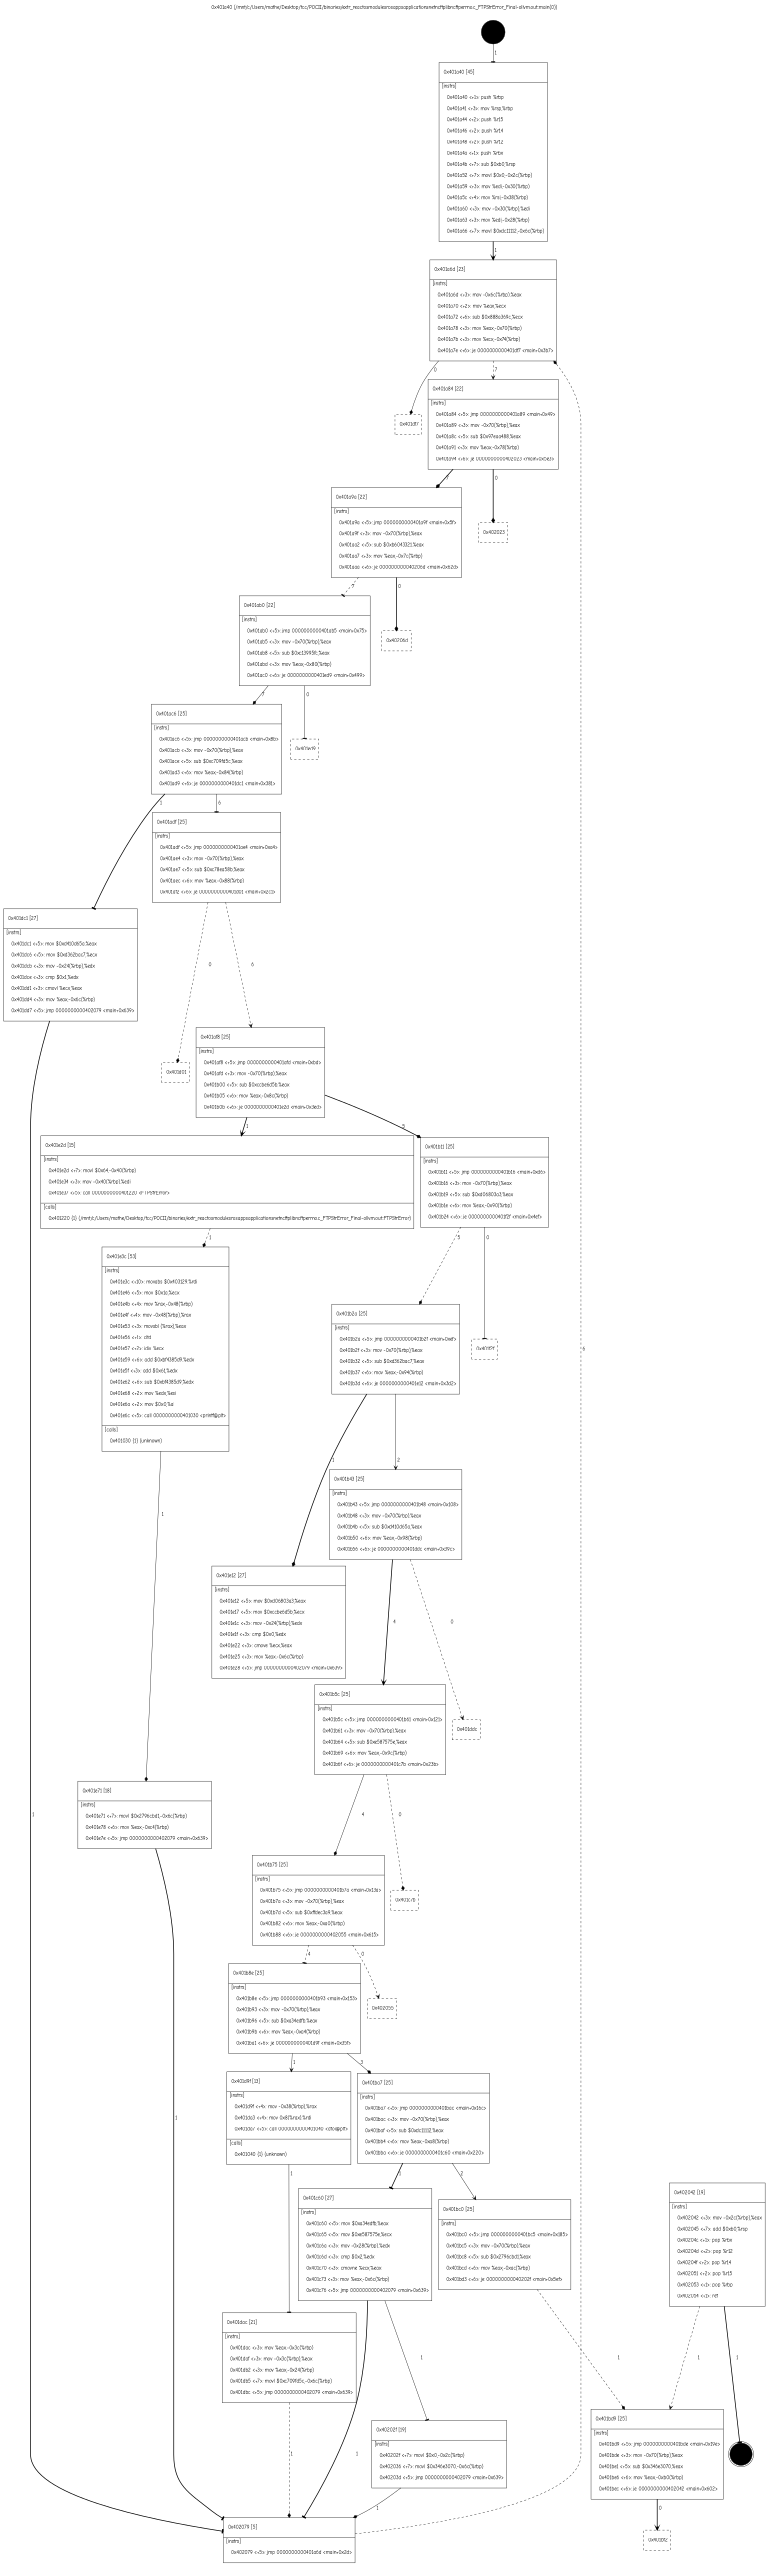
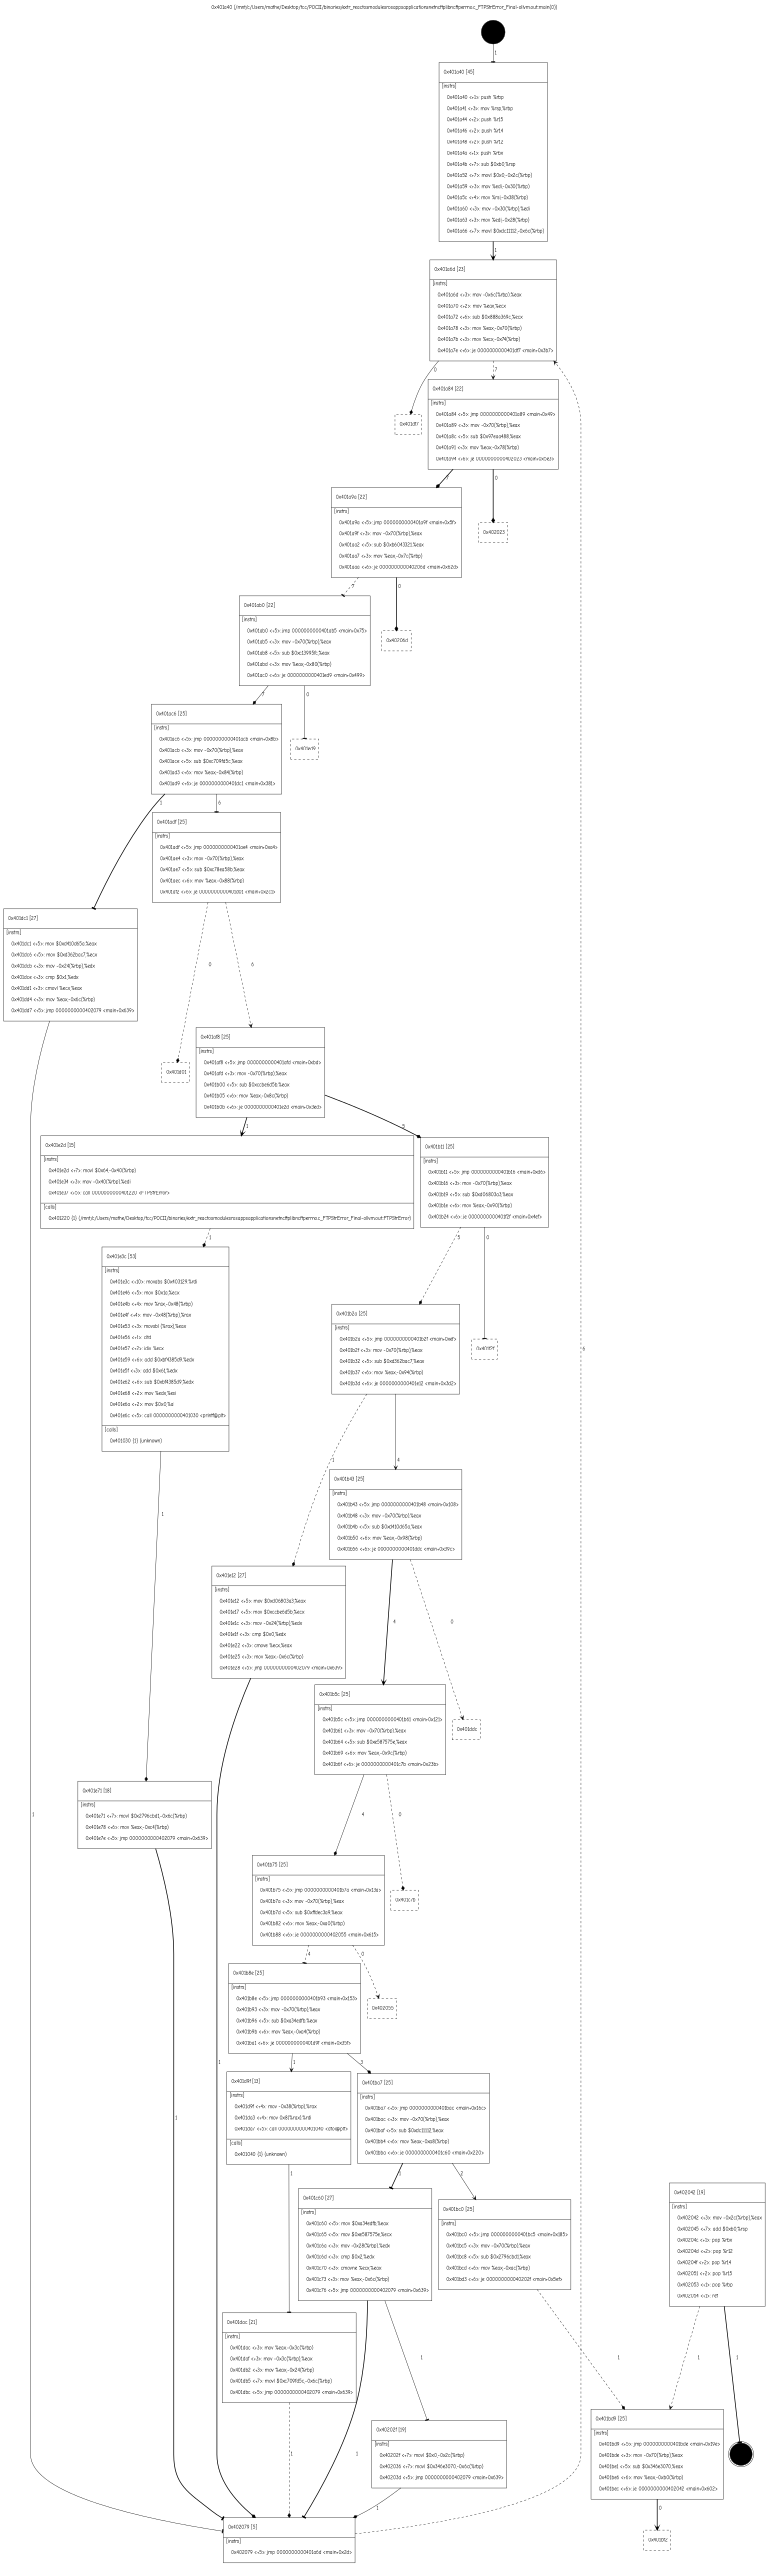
edge "0x401b2a [25]" -> "0x401b43 [25]": label " 2" -> " 4"
edge "0x401b2a [25]" -> "0x401e12 [27]": style bold -> dashed
edge "0x402079 [5]" -> "0x401a6d [23]": arrowhead diamond -> vee
edge "0x401dc1 [27]" -> "0x402079 [5]": style bold -> solid
edge "0x401e12 [27]" -> "0x402079 [5]": added, label "1"
